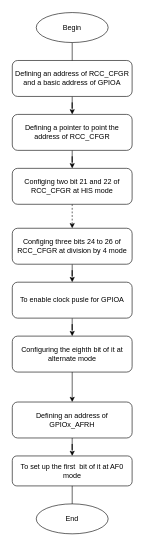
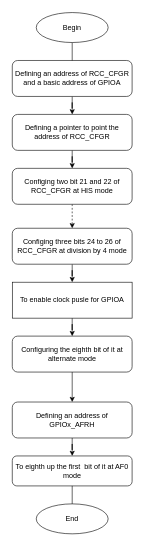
node "To enable clock pusle for GPIOA": shape rounded rectangle -> rectangle
node "To set up the first bit of it at AF0 mode": label "To set up the first bit of it at AF0 mode" -> "To eighth up the first bit of it at AF0 mode"
